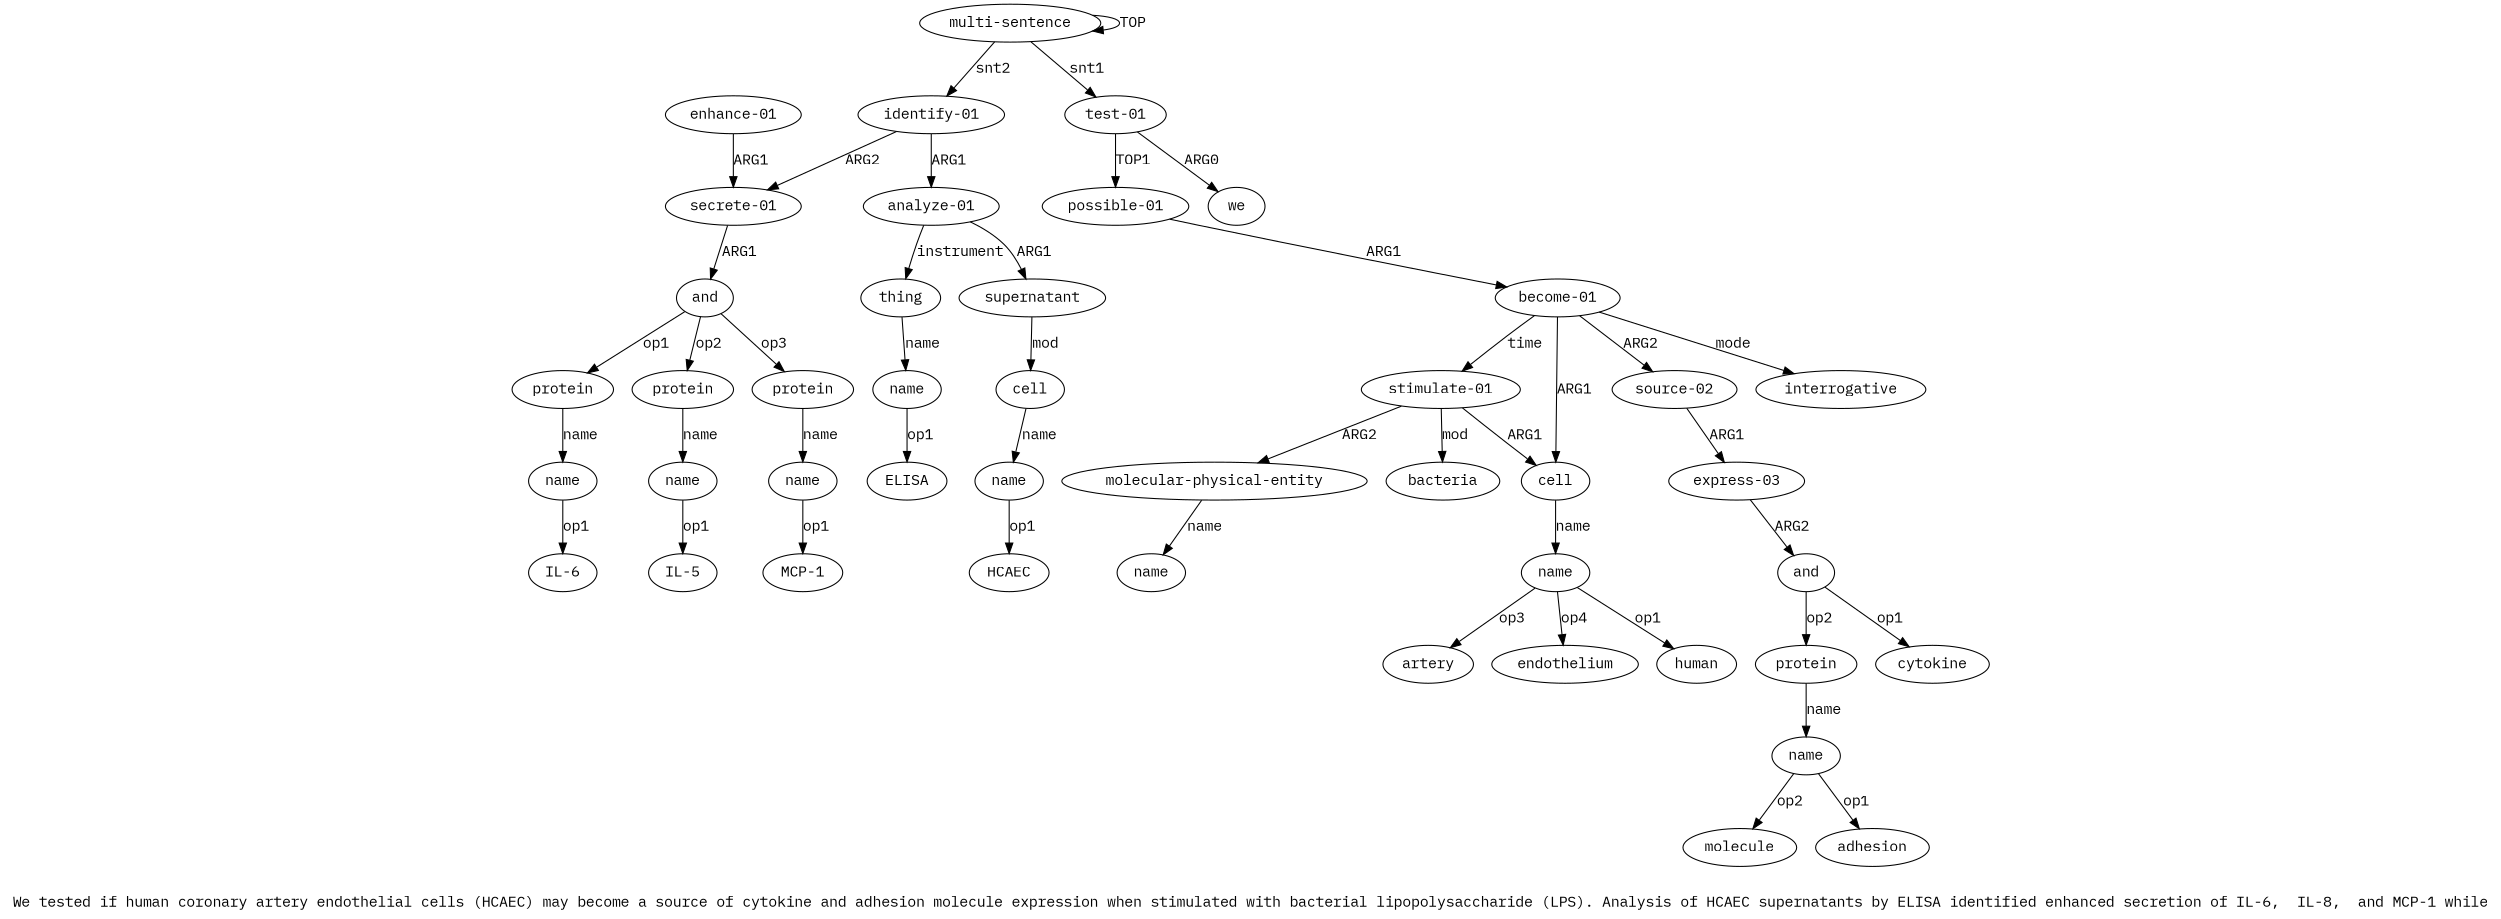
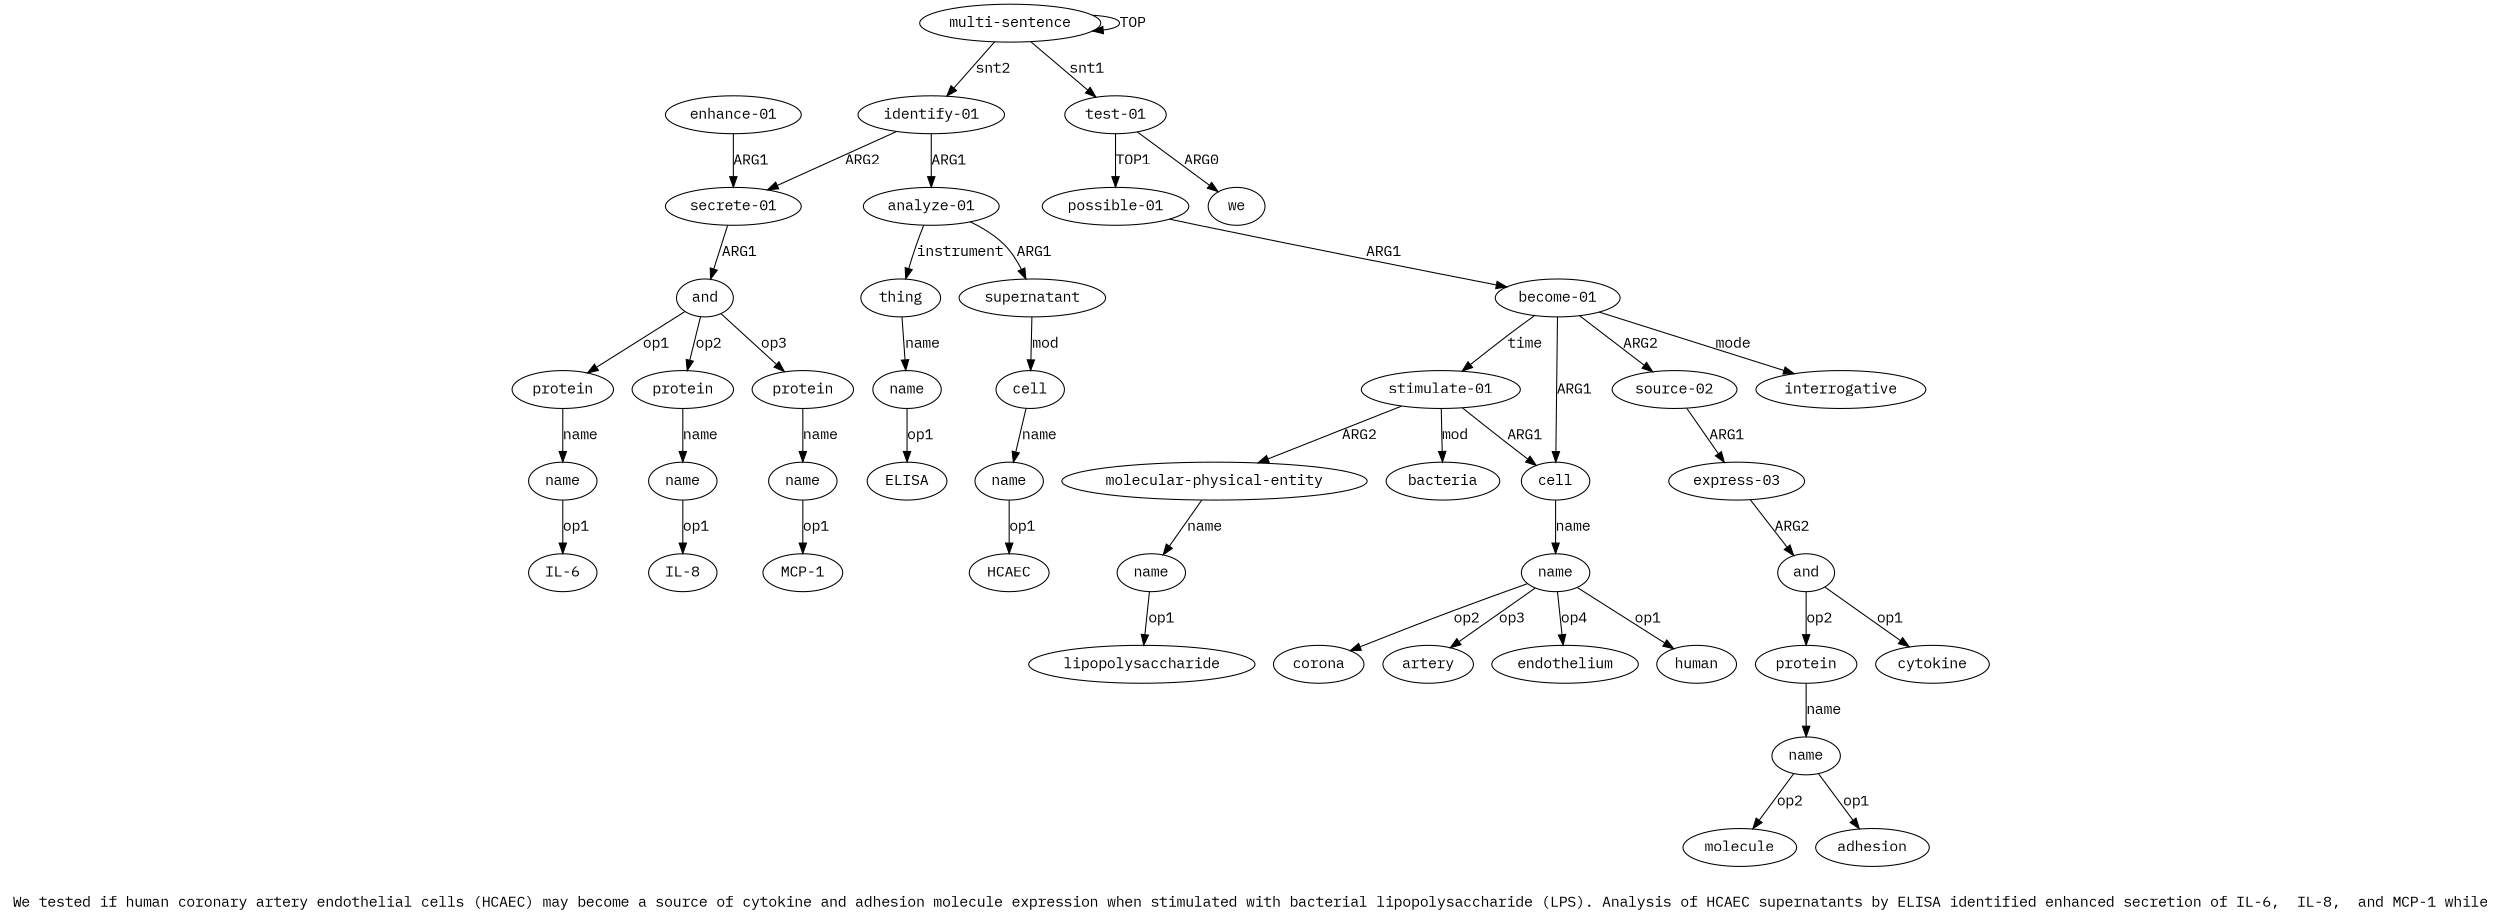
node "IL-5": label "IL-5" -> "IL-8"
node "lipopolysaccharide": added
node "corona": added
